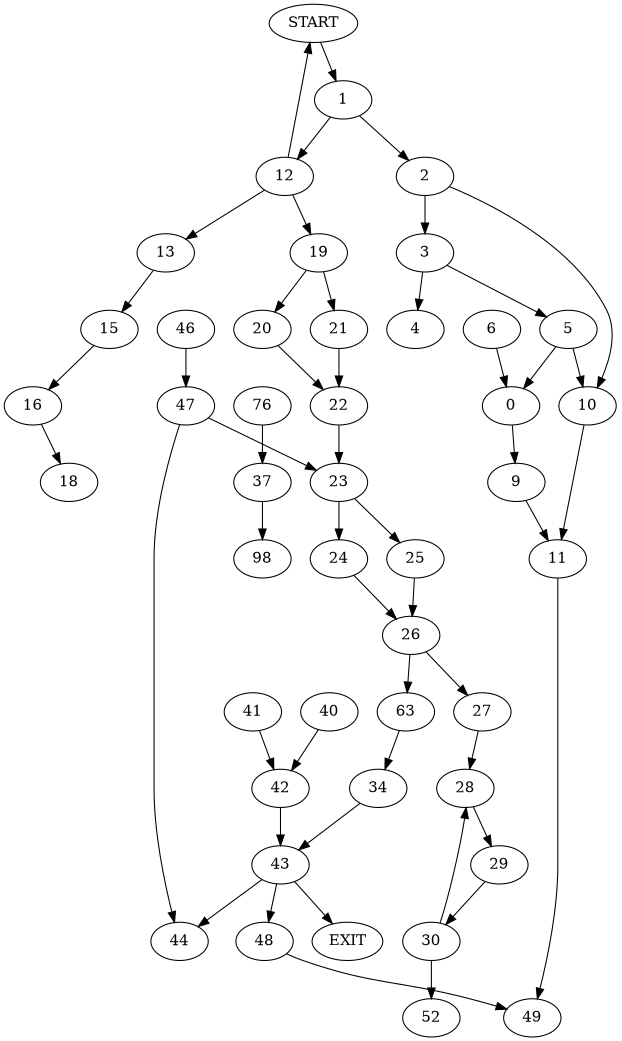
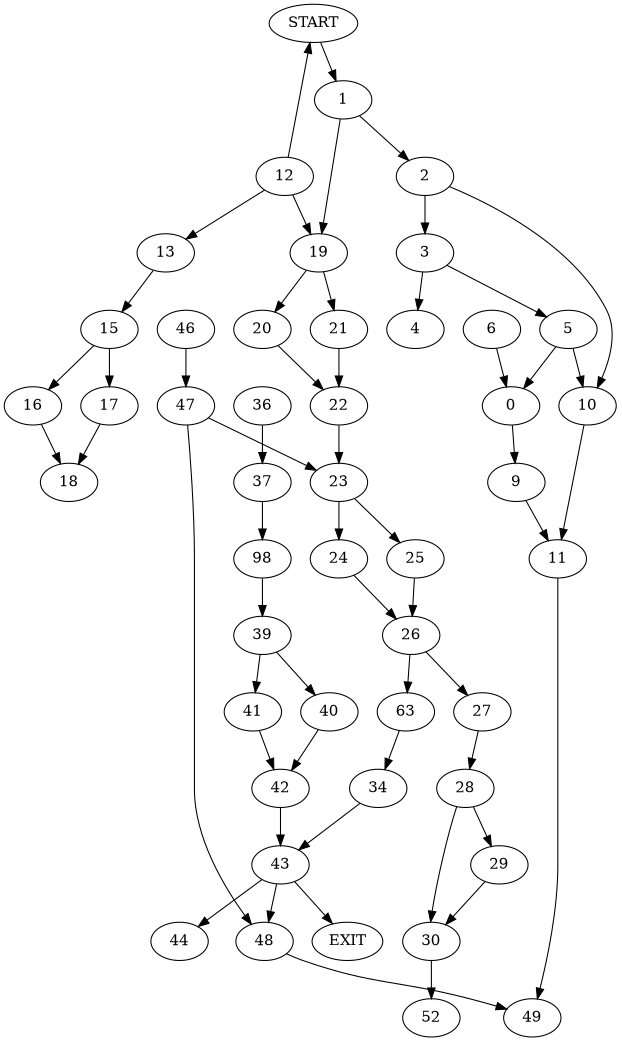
edge "1" -> "12": now "1" -> "19"
node "17": added
node "76": label "76" -> "36"
node "39": added
edge "47" -> "44": now "47" -> "48"
edge "30" -> "28": reversed
